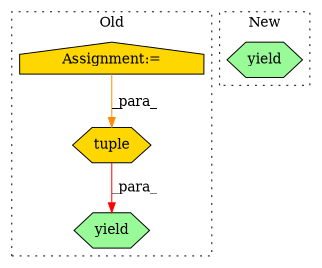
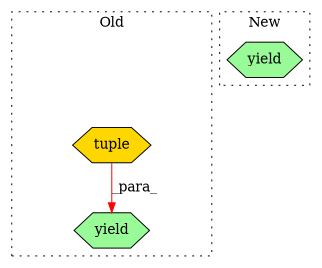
node "Assignment:=": removed
